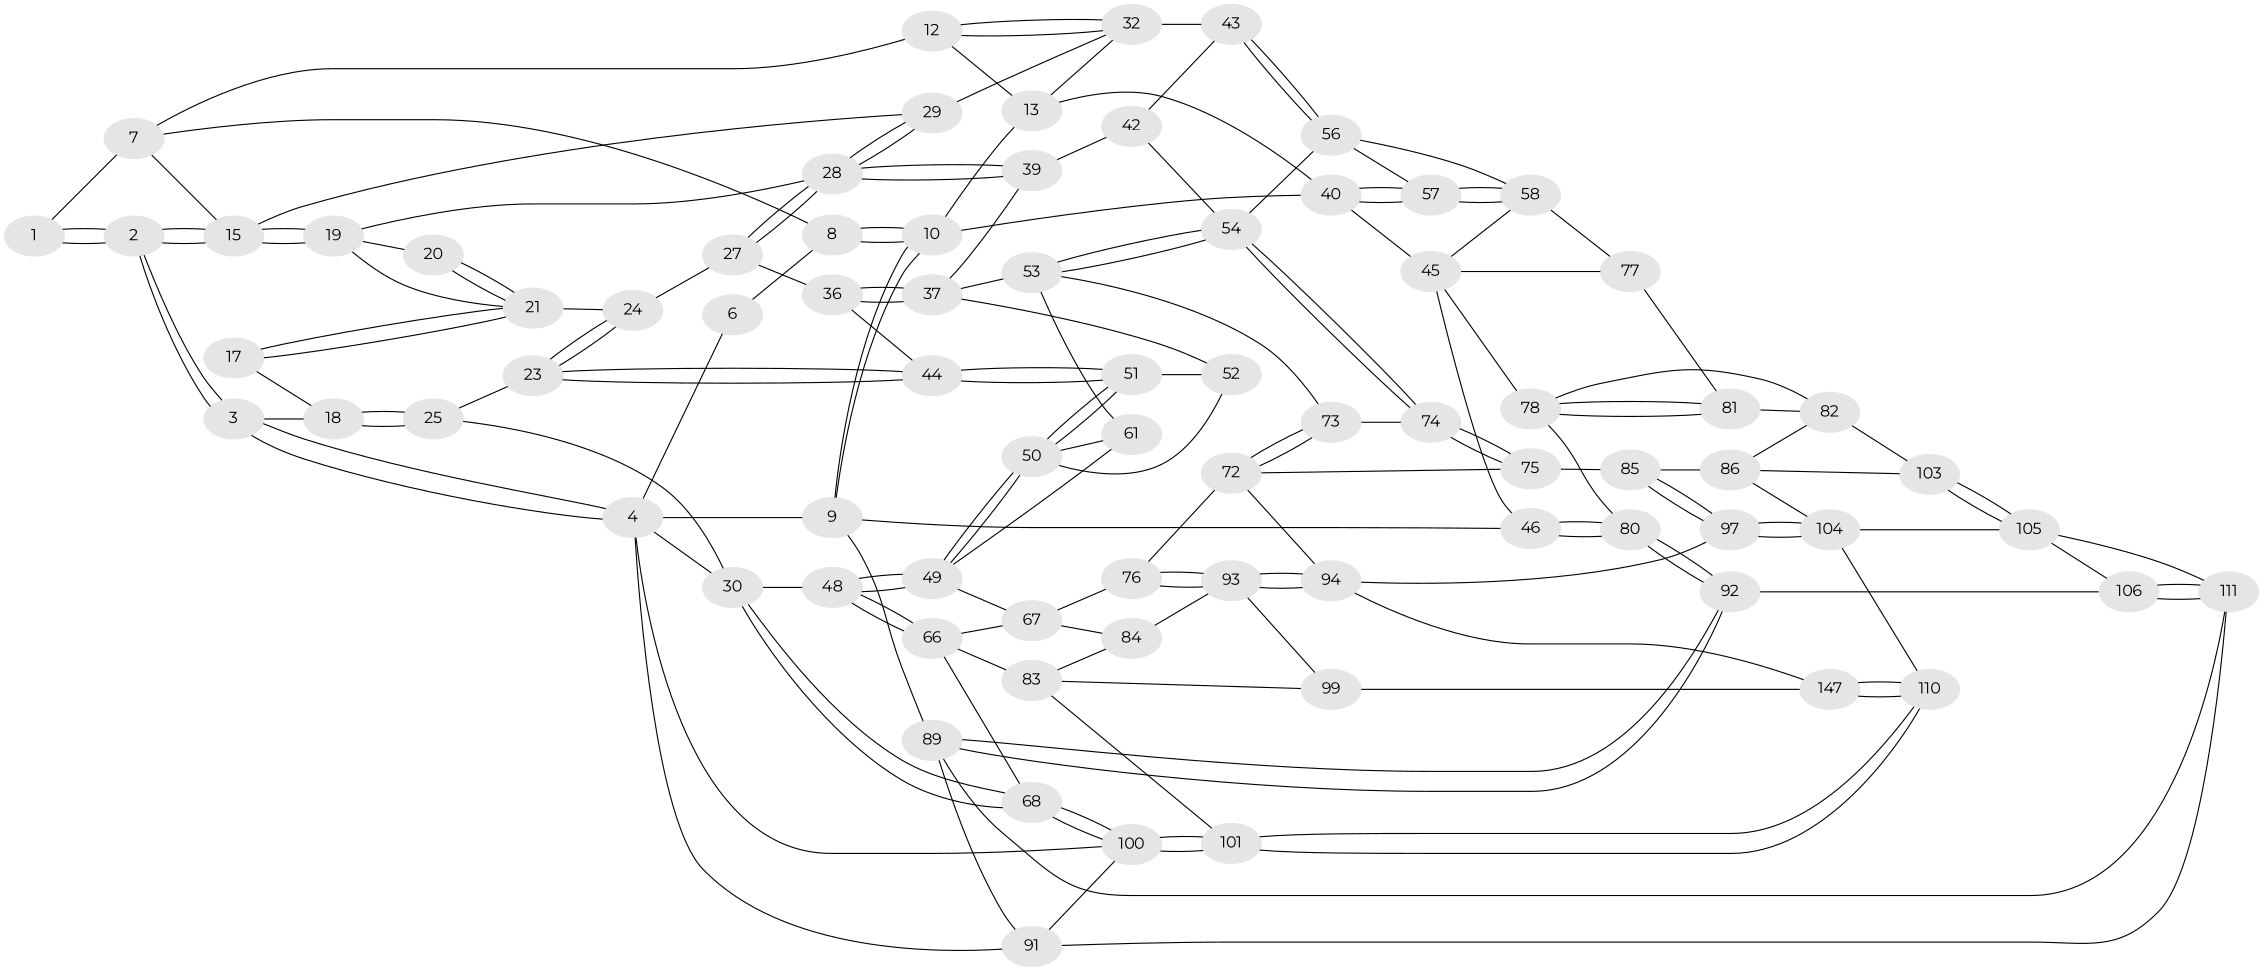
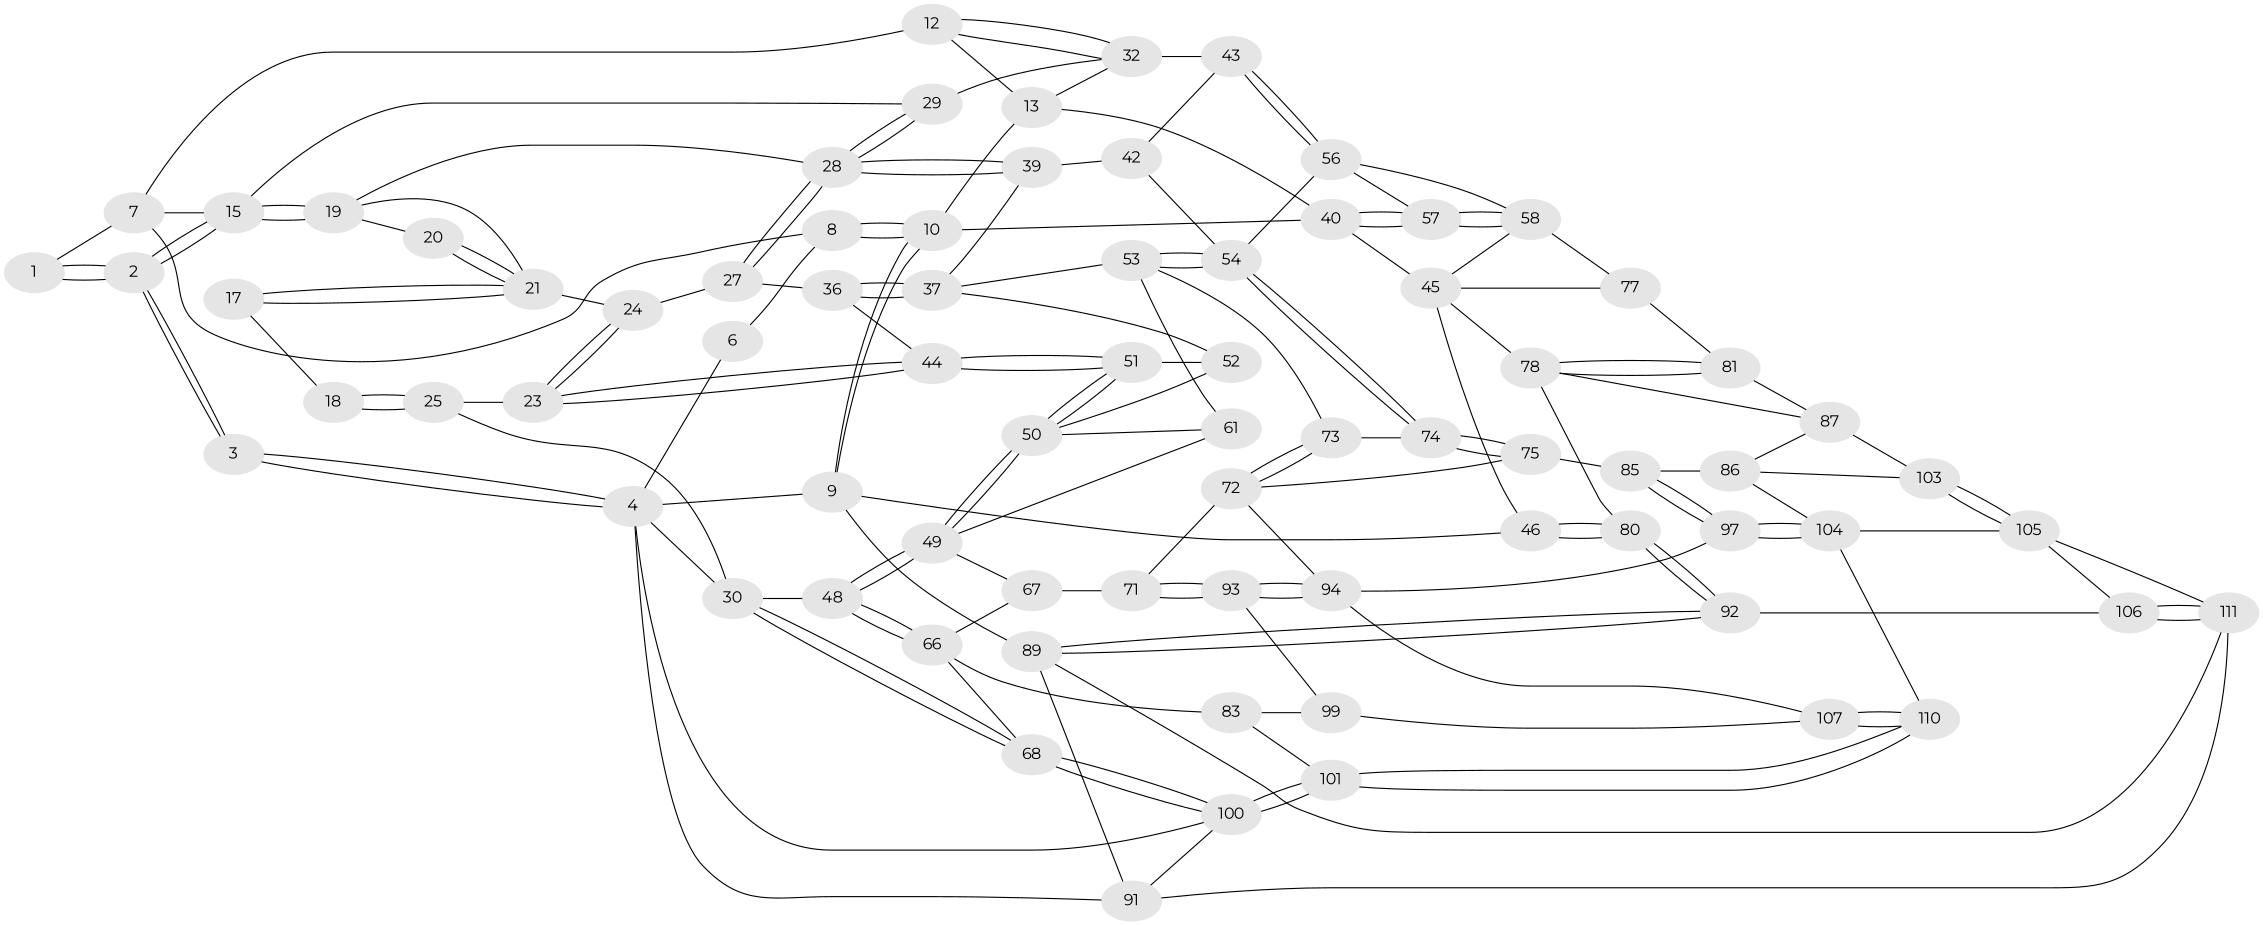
node "82": label "82" -> "87"
edge "3" -- "18": removed
node "76": label "76" -> "71"
node "84": removed
node "147": label "147" -> "107"
